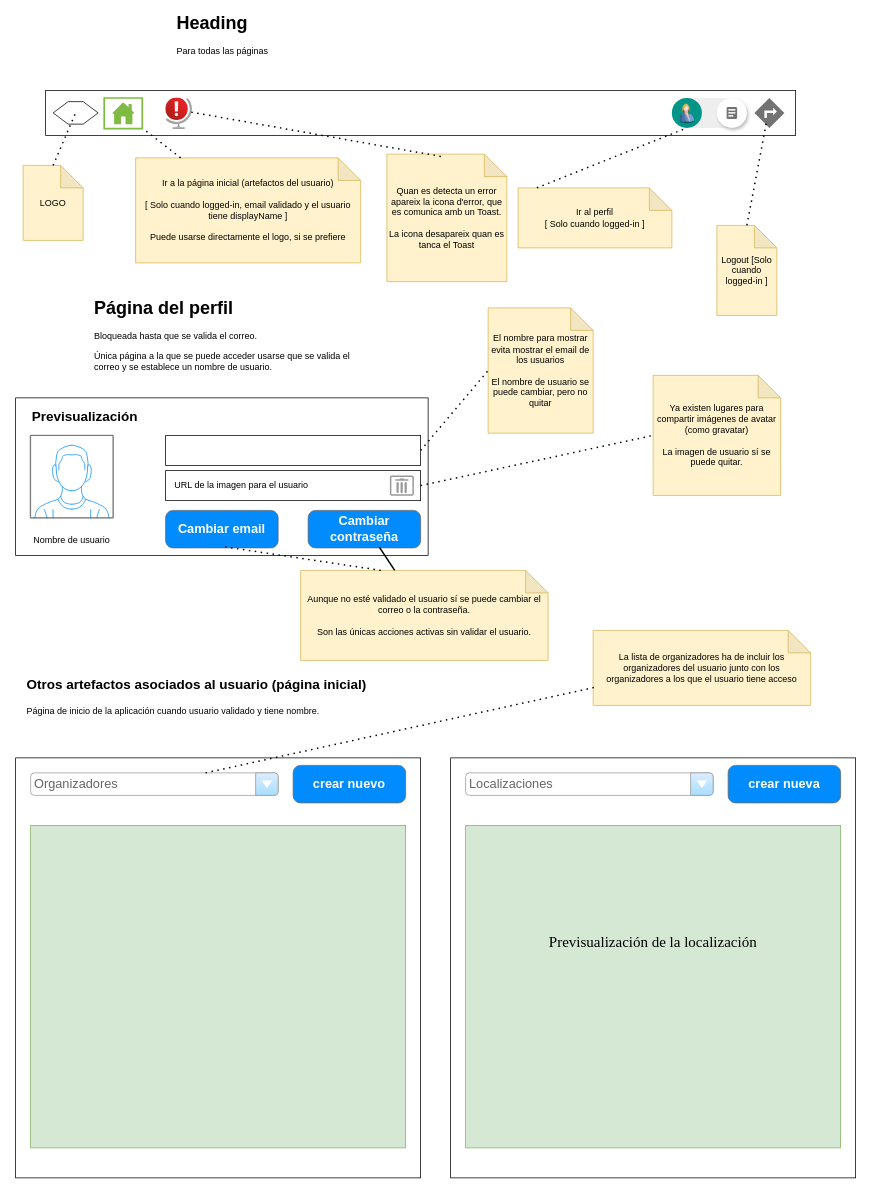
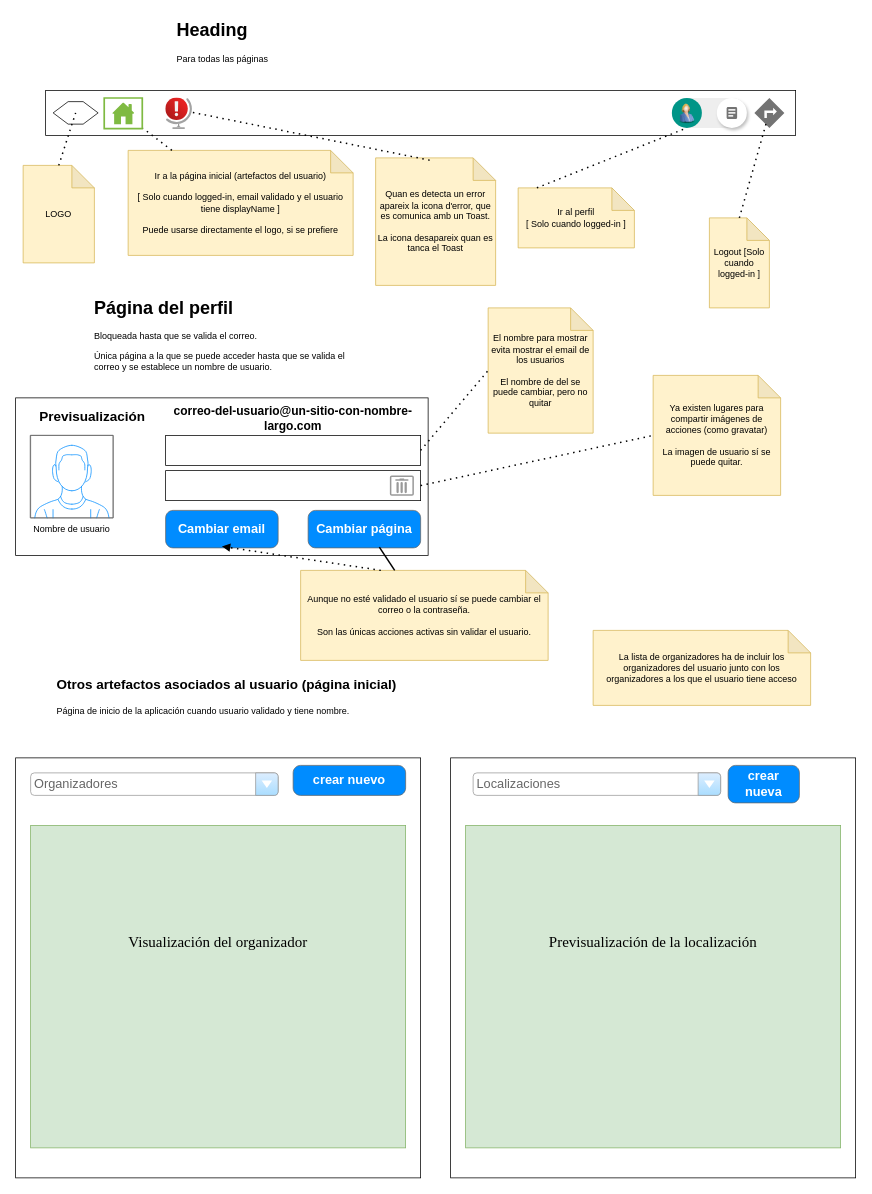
node "HeadingPara todas las páginas": moved (244, 38) -> (244, 45)
node "LOGO": size 60x75 -> 71x98
node "Ir a la página inicial (artefactos del usuario) [ Solo cuando logged-in, email validado y el usuario tiene displayName ] Puede usarse directamente el logo, si se prefiere": moved (248, 210) -> (240, 203)
node "Quan es detecta un error apareix la icona d'error, que es comunica amb un Toast. La icona desapareix quan es tanca el Toast": moved (447, 218) -> (435, 222)
node "Ir al perfil [ Solo cuando logged-in ]": size 154x60 -> 116x60
node "Logout [Solo cuando logged-in ]": moved (747, 270) -> (739, 263)
node "Página del perfilBloqueada hasta que se valida el correo. Única página a la que se puede acceder usarse que se valida el correo y se establece un nombre de usuario.": label "Página del perfilBloqueada hasta que se valida el correo. Única página a la que se puede acceder usarse que se valida el correo y se establece un nombre de usuario." -> "Página del perfilBloqueada hasta que se valida el correo. Única página a la que se puede acceder hasta que se valida el correo y se establece un nombre de usuario."
node "El nombre para mostrar evita mostrar el email de los usuarios El nombre de usuario se puede cambiar, pero no quitar": label "El nombre para mostrar evita mostrar el email de los usuarios El nombre de usuario se puede cambiar, pero no quitar" -> "El nombre para mostrar evita mostrar el email de los usuarios El nombre de del se puede cambiar, pero no quitar"
node "Previsualización": moved (87, 416) -> (94, 416)
node "correo-del-usuario@un-sitio-con-nombre-largo.com": added
node "Ya existen lugares para compartir imágenes de avatar (como gravatar) La imagen de usuario sí se puede quitar.": label "Ya existen lugares para compartir imágenes de avatar (como gravatar) La imagen de usuario sí se puede quitar." -> "Ya existen lugares para compartir imágenes de acciones (como gravatar) La imagen de usuario sí se puede quitar."
node "URL de la imagen para el usuario": removed
node "Cambiar contraseña": label "Cambiar contraseña" -> "Cambiar página"
node "Nombre de usuario": moved (72, 540) -> (72, 529)
edge "Cambiar email" -- "Aunque no esté validado el usuario sí se puede cambiar el correo o la contraseña. Son las únicas acciones activas sin validar el usuario.": arrowhead none -> block
node "Otros artefactos asociados al usuario (página inicial)Página de inicio de la aplicación cuando usuario validado y tiene nombre.": moved (203, 698) -> (233, 698)
edge "La lista de organizadores ha de incluir los organizadores del usuario junto con los organizadores a los que el usuario tiene acceso" -- "Organizadores": removed
node "crear nuevo": size 113x38 -> 113x30
node "Localizaciones": moved (589, 784) -> (597, 784)
node "crear nueva": size 113x38 -> 71x38
node "Visualización del organizador": added
